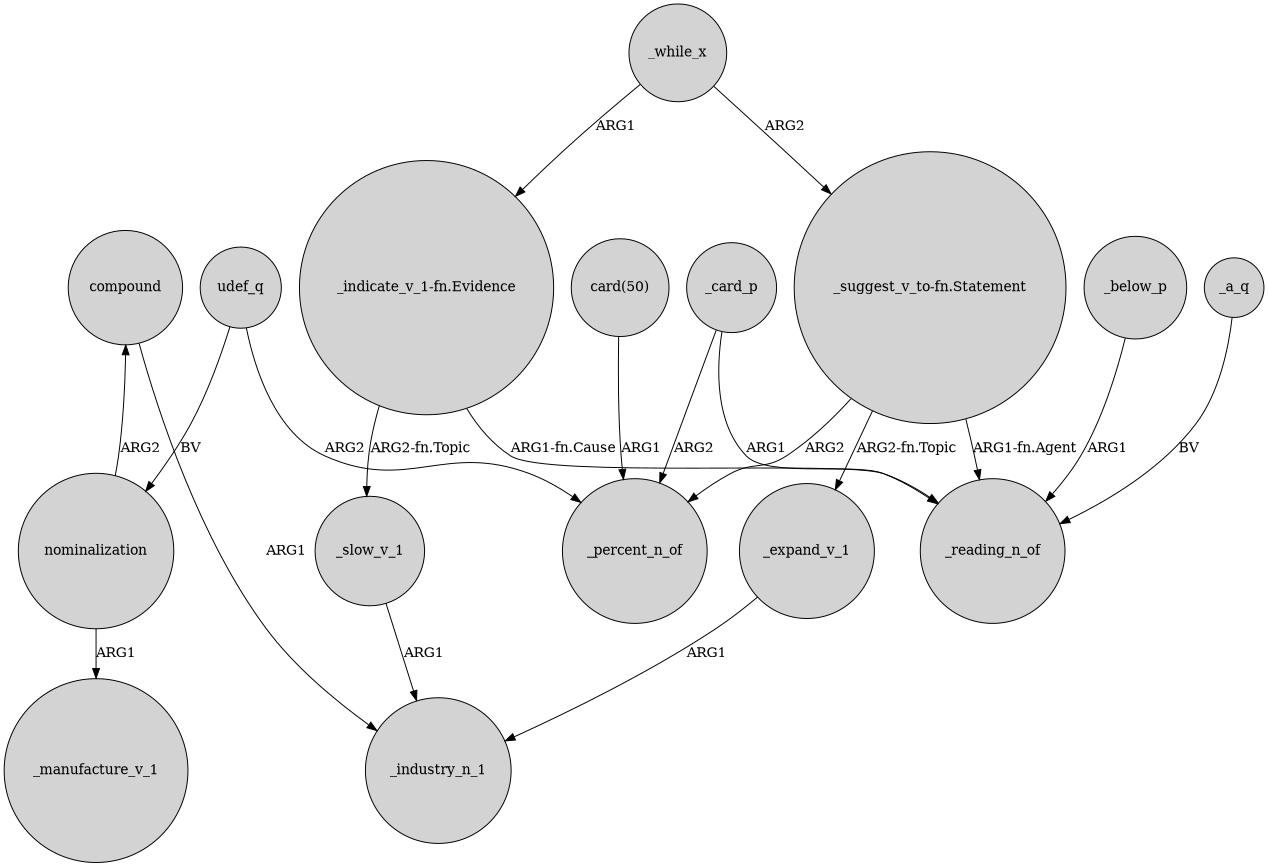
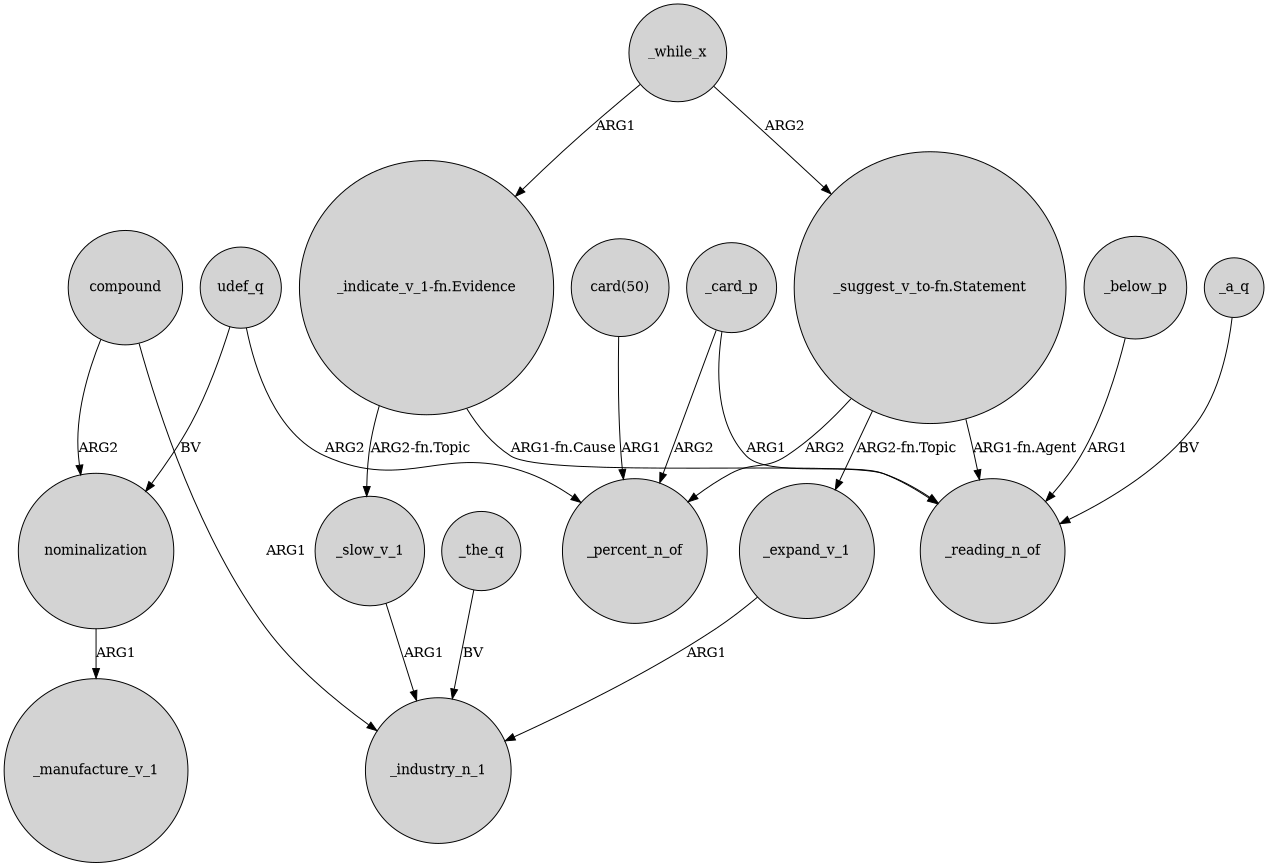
edge "nominalization" -> "compound": reversed
node "_the_q": added
